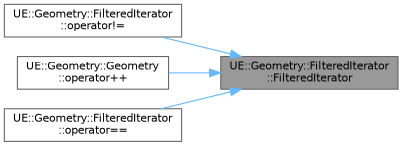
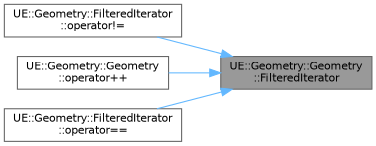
node "UE::Geometry::FilteredIterator ::FilteredIterator": label "UE::Geometry::FilteredIterator ::FilteredIterator" -> "UE::Geometry::Geometry ::FilteredIterator"
